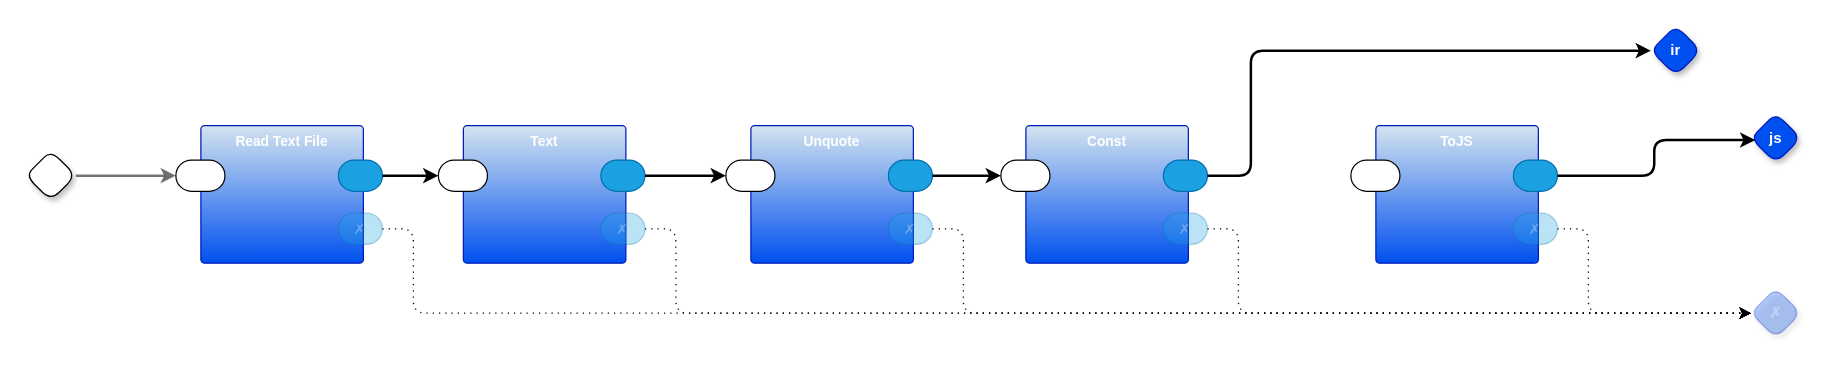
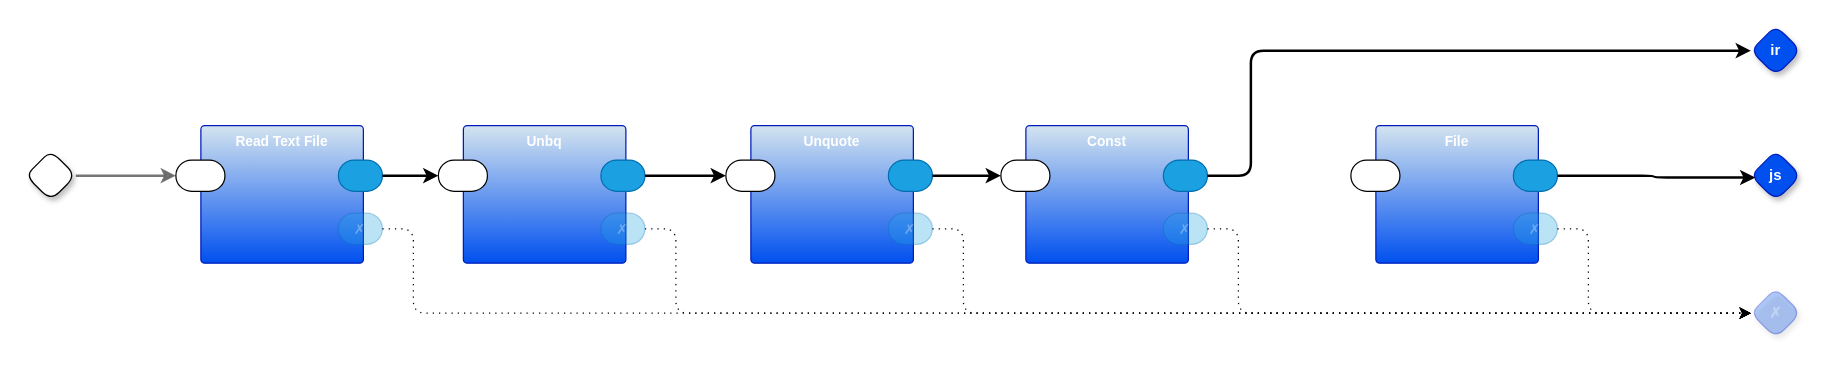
node "ir": moved (1676, 51) -> (1776, 51)
node "js": moved (1776, 138) -> (1776, 176)
node "Text": label "Text" -> "Unbq"
node "ToJS": label "ToJS" -> "File"
